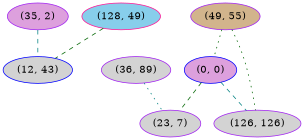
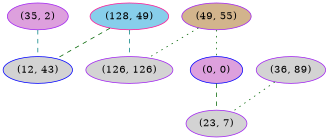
edge "(0, 0)" -- "(126, 126)": now "(128, 49)" -- "(126, 126)"
edge "(36, 89)" -- "(23, 7)": color teal -> darkgreen
